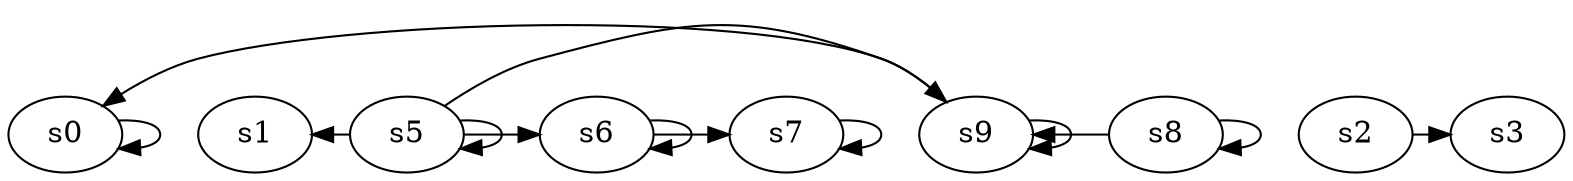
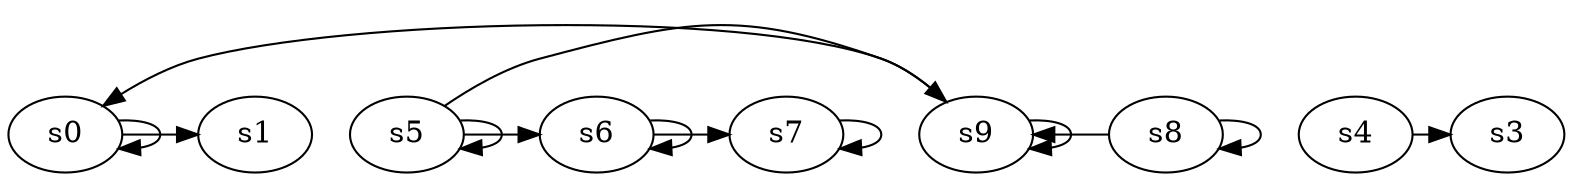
edge "s5" -> "s1": now "s0" -> "s1"
node "s2": label "s2" -> "s4"
